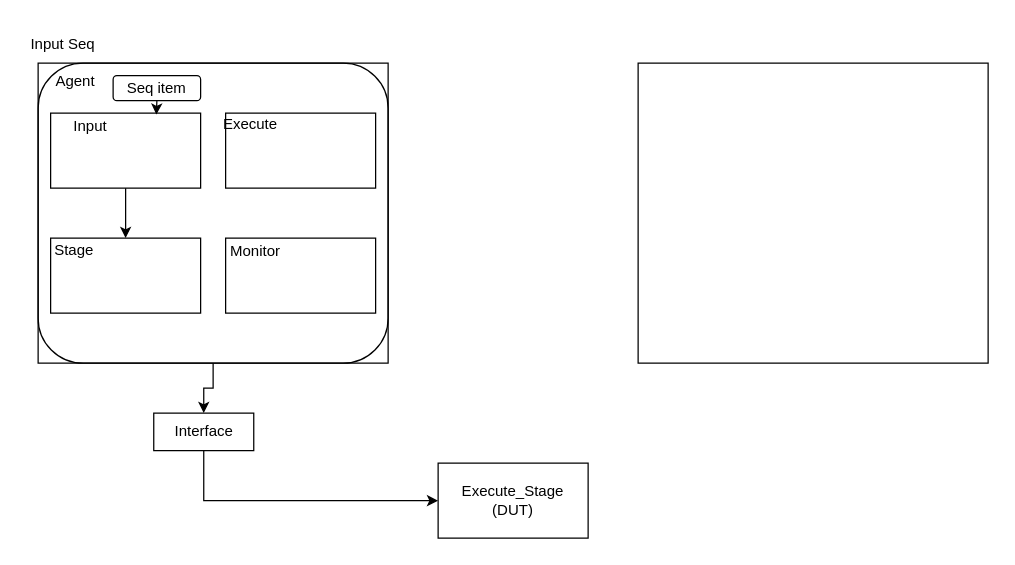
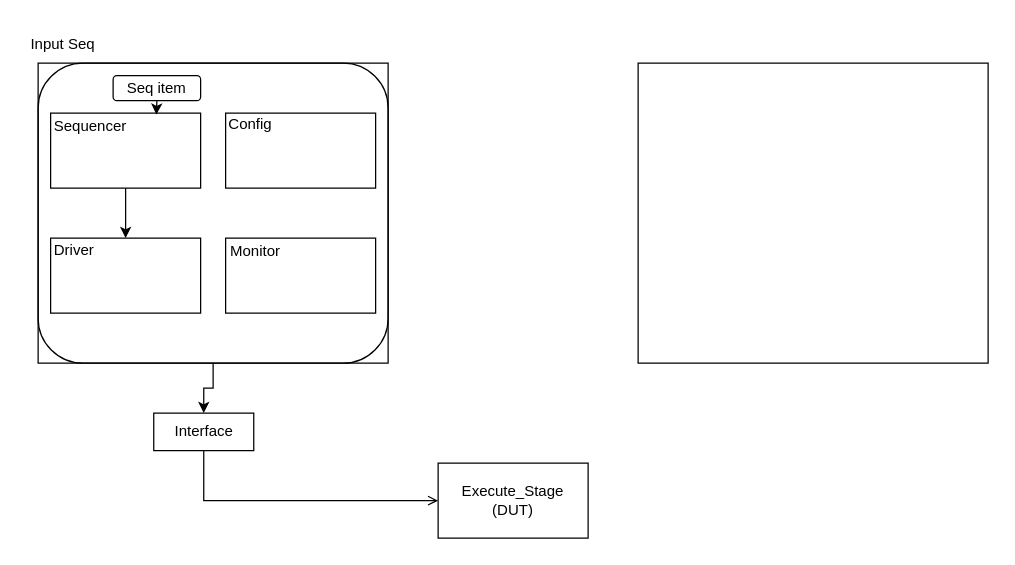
node "Agent": removed
node "Execute": label "Execute" -> "Config"
node "Input": label "Input" -> "Sequencer"
node "Stage": label "Stage" -> "Driver"
edge "Interface" -> "Execute_Stage (DUT)": arrowhead classic -> open
